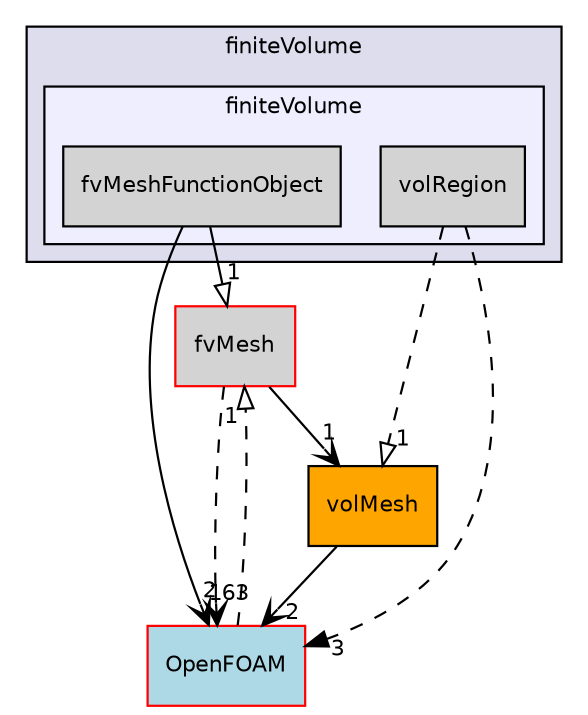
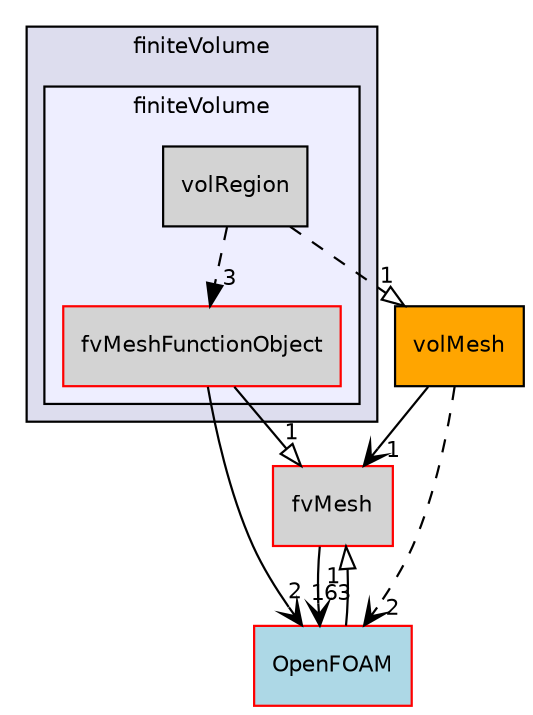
node "fvMeshFunctionObject": color black -> red
edge "fvMesh" -> "volMesh": reversed
edge "volRegion" -> "OpenFOAM": now "volRegion" -> "fvMeshFunctionObject"
edge "fvMesh" -> "OpenFOAM": style dashed -> solid
edge "OpenFOAM" -> "fvMesh": style dashed -> solid
edge "volMesh" -> "OpenFOAM": style solid -> dashed
